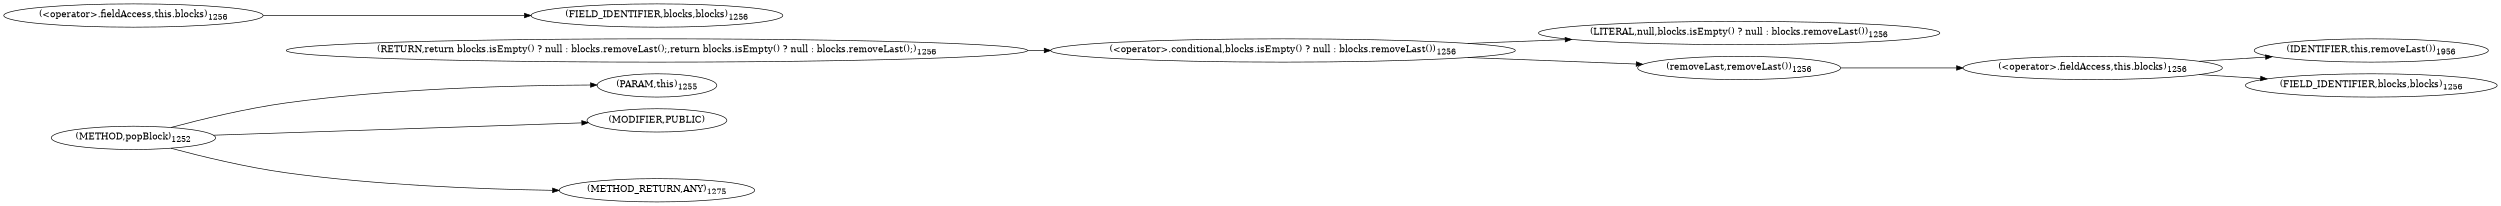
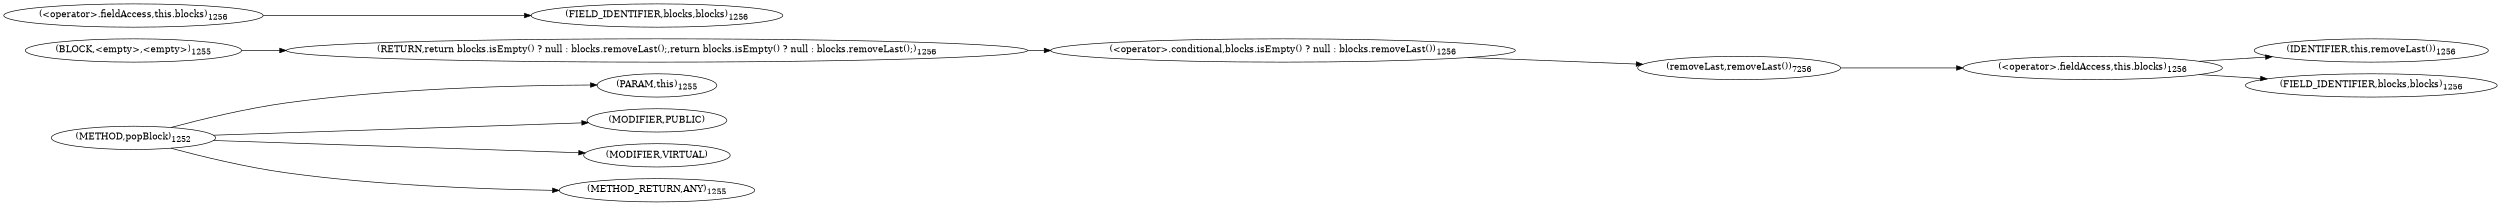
node "(LITERAL,null,blocks.isEmpty() ? null : blocks.removeLast())": removed
node "(BLOCK,<empty>,<empty>)": added
node "(IDENTIFIER,this,removeLast())": text "1956" -> "1256"
node "(removeLast,removeLast())": text "1256" -> "7256"
node "(MODIFIER,VIRTUAL)": added
node "(METHOD_RETURN,ANY)": text "1275" -> "1255"
